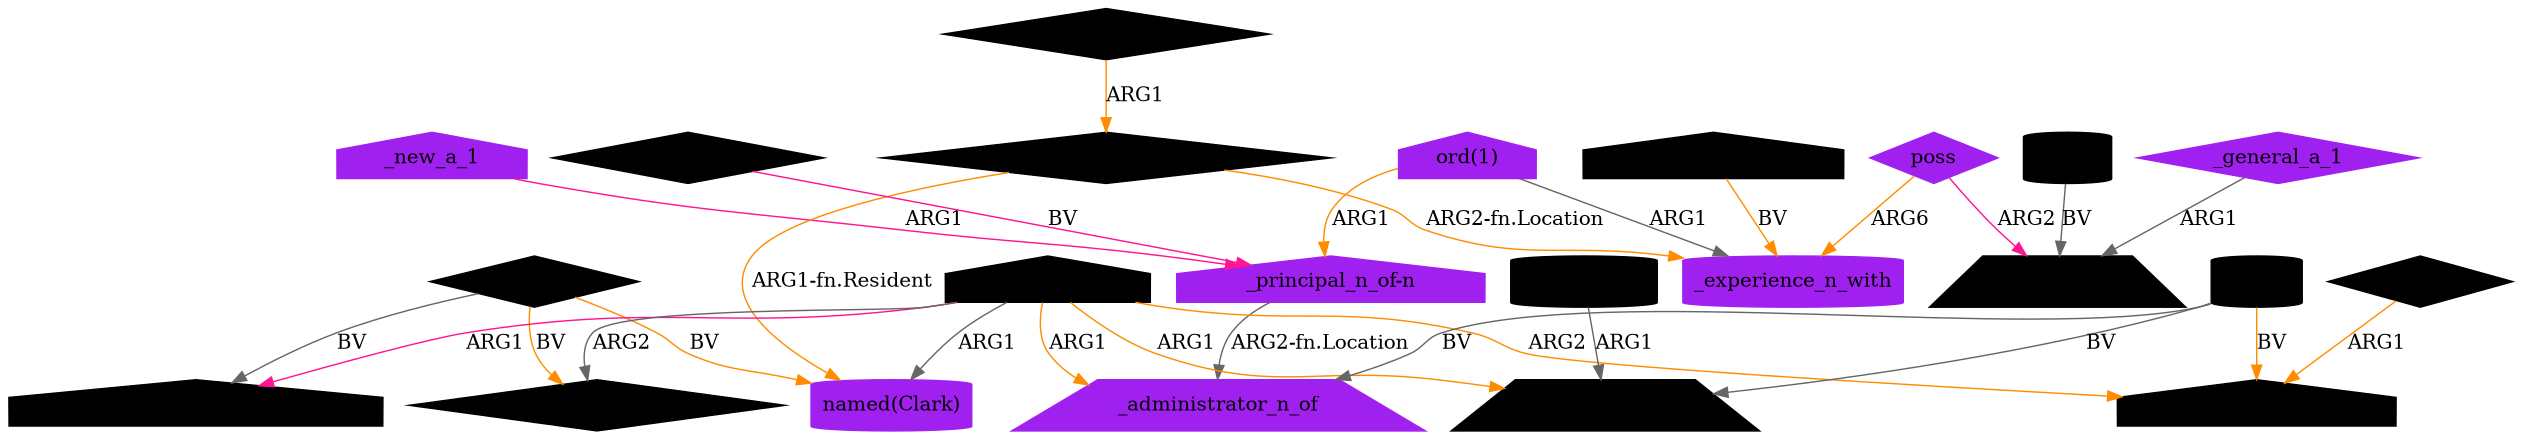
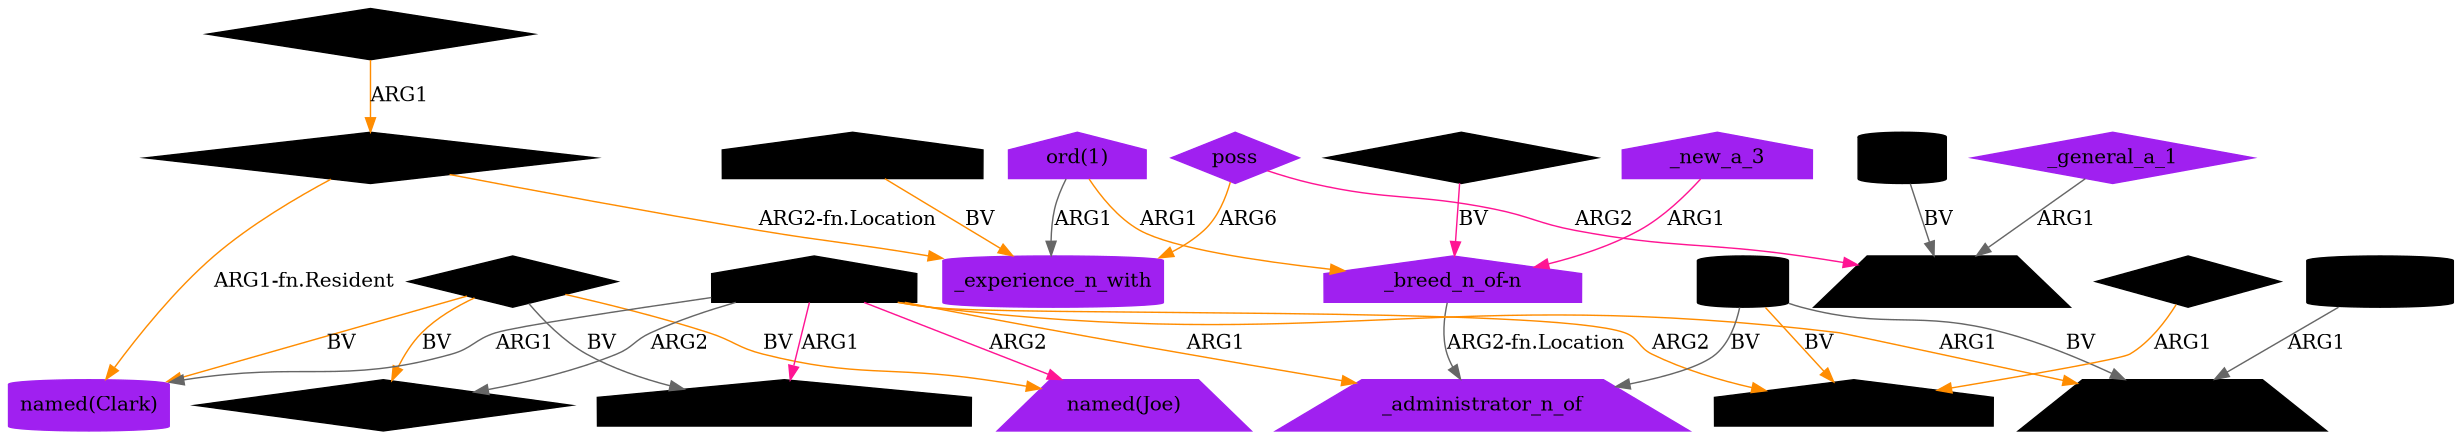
node "_new_a_1": label "_new_a_1" -> "_new_a_3"
node "_principal_n_of-n": label "_principal_n_of-n" -> "_breed_n_of-n"
node "named(Joe)": added
